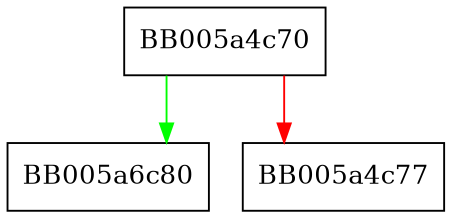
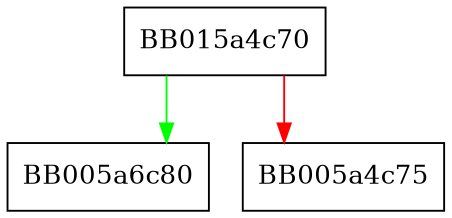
node "BB005a4c70": label "BB005a4c70" -> "BB015a4c70"
node "BB005a4c77": label "BB005a4c77" -> "BB005a4c75"
